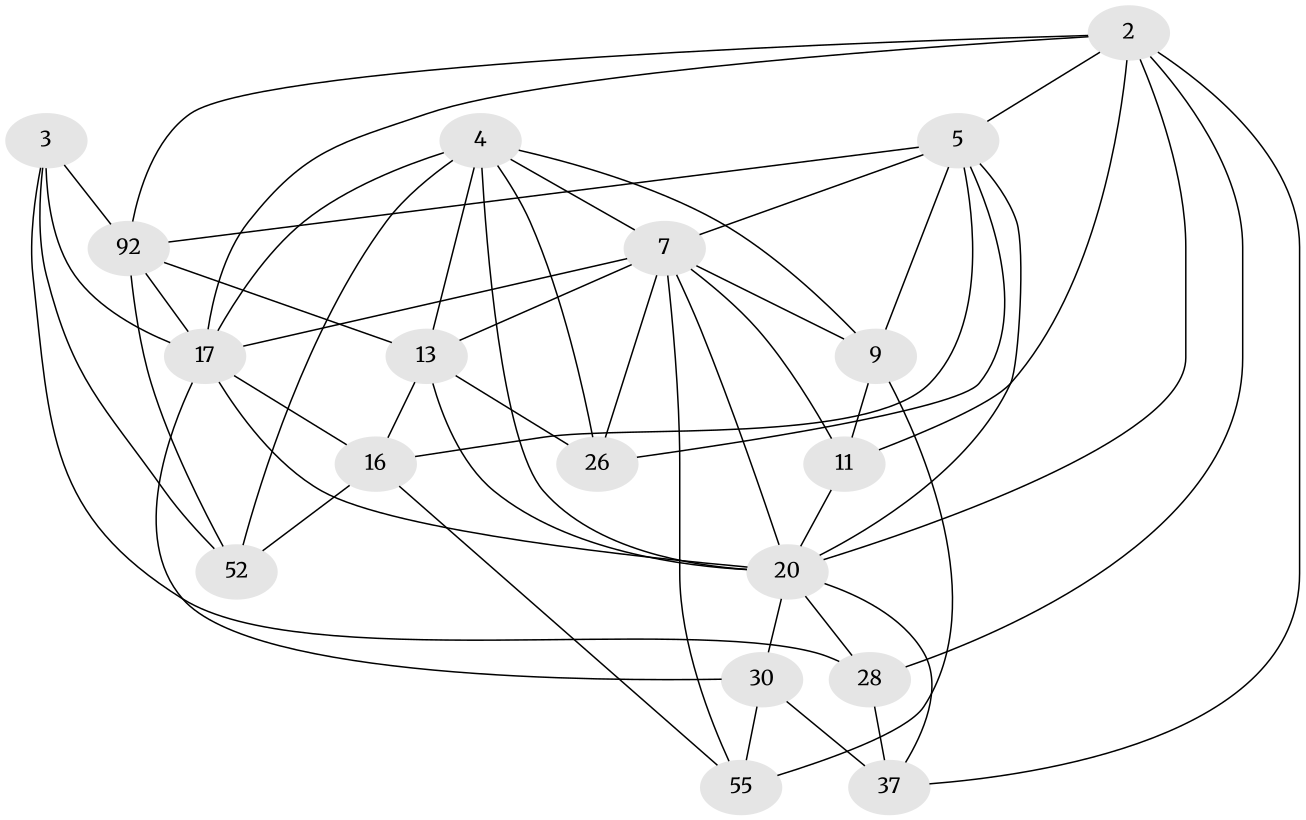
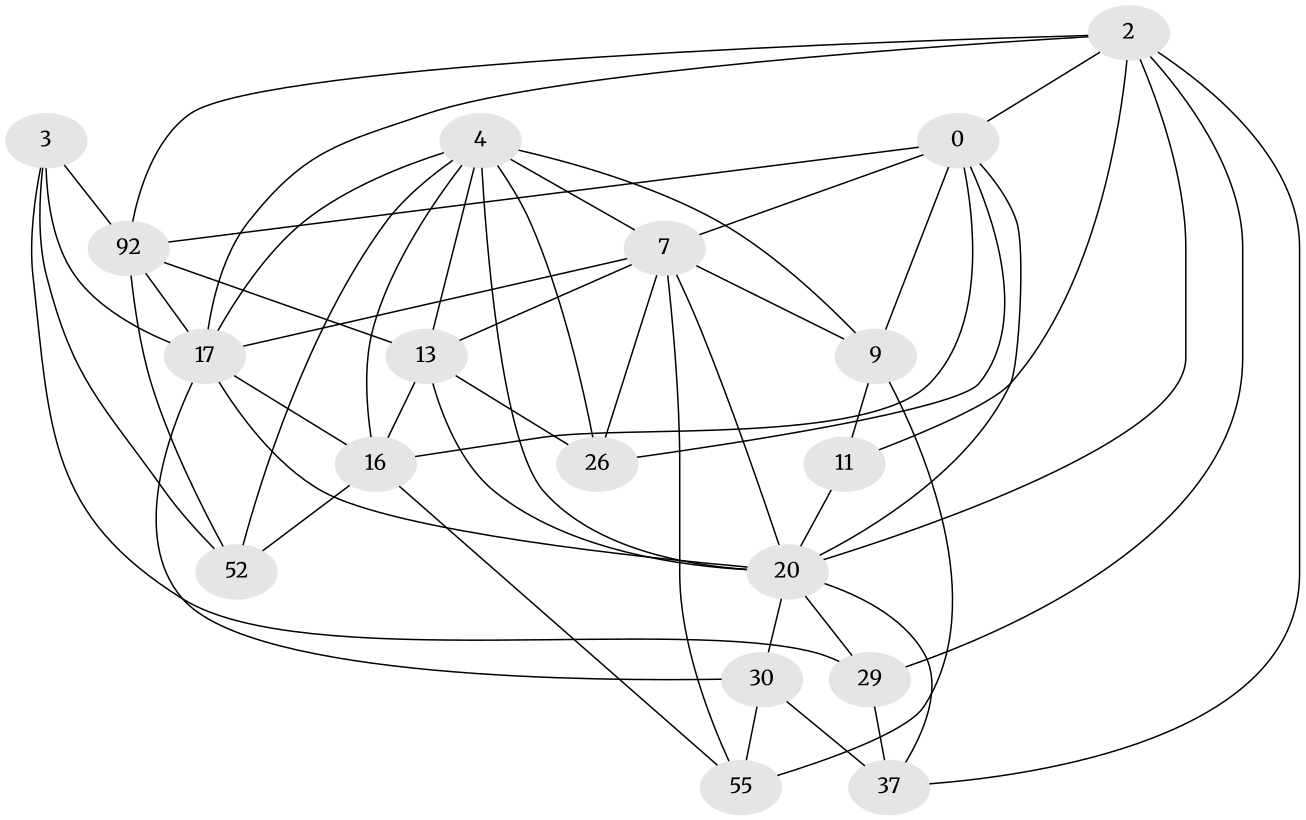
node "5": label "5" -> "0"
edge "4" -- "16": added
edge "7" -- "11": removed
node "28": label "28" -> "29"
